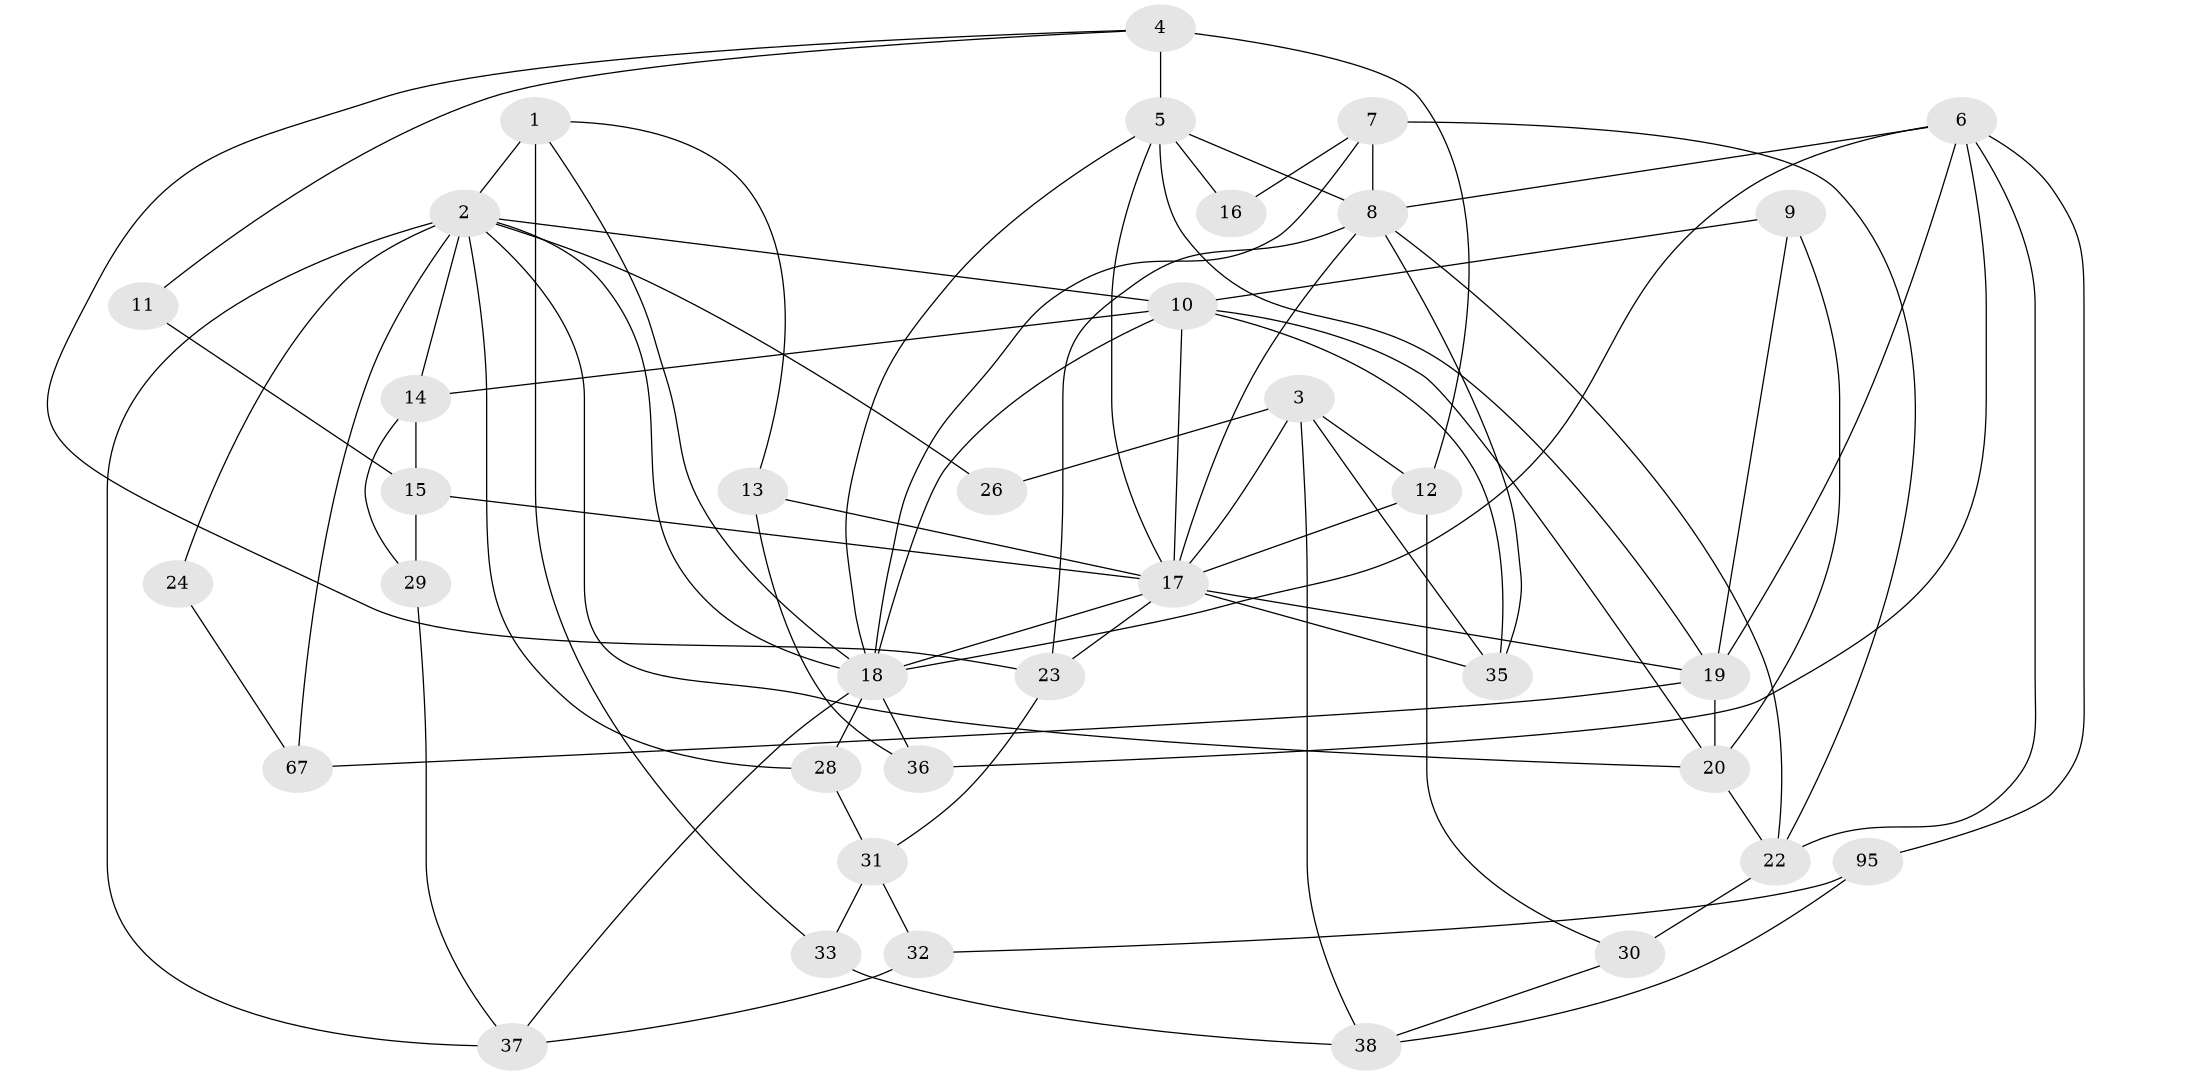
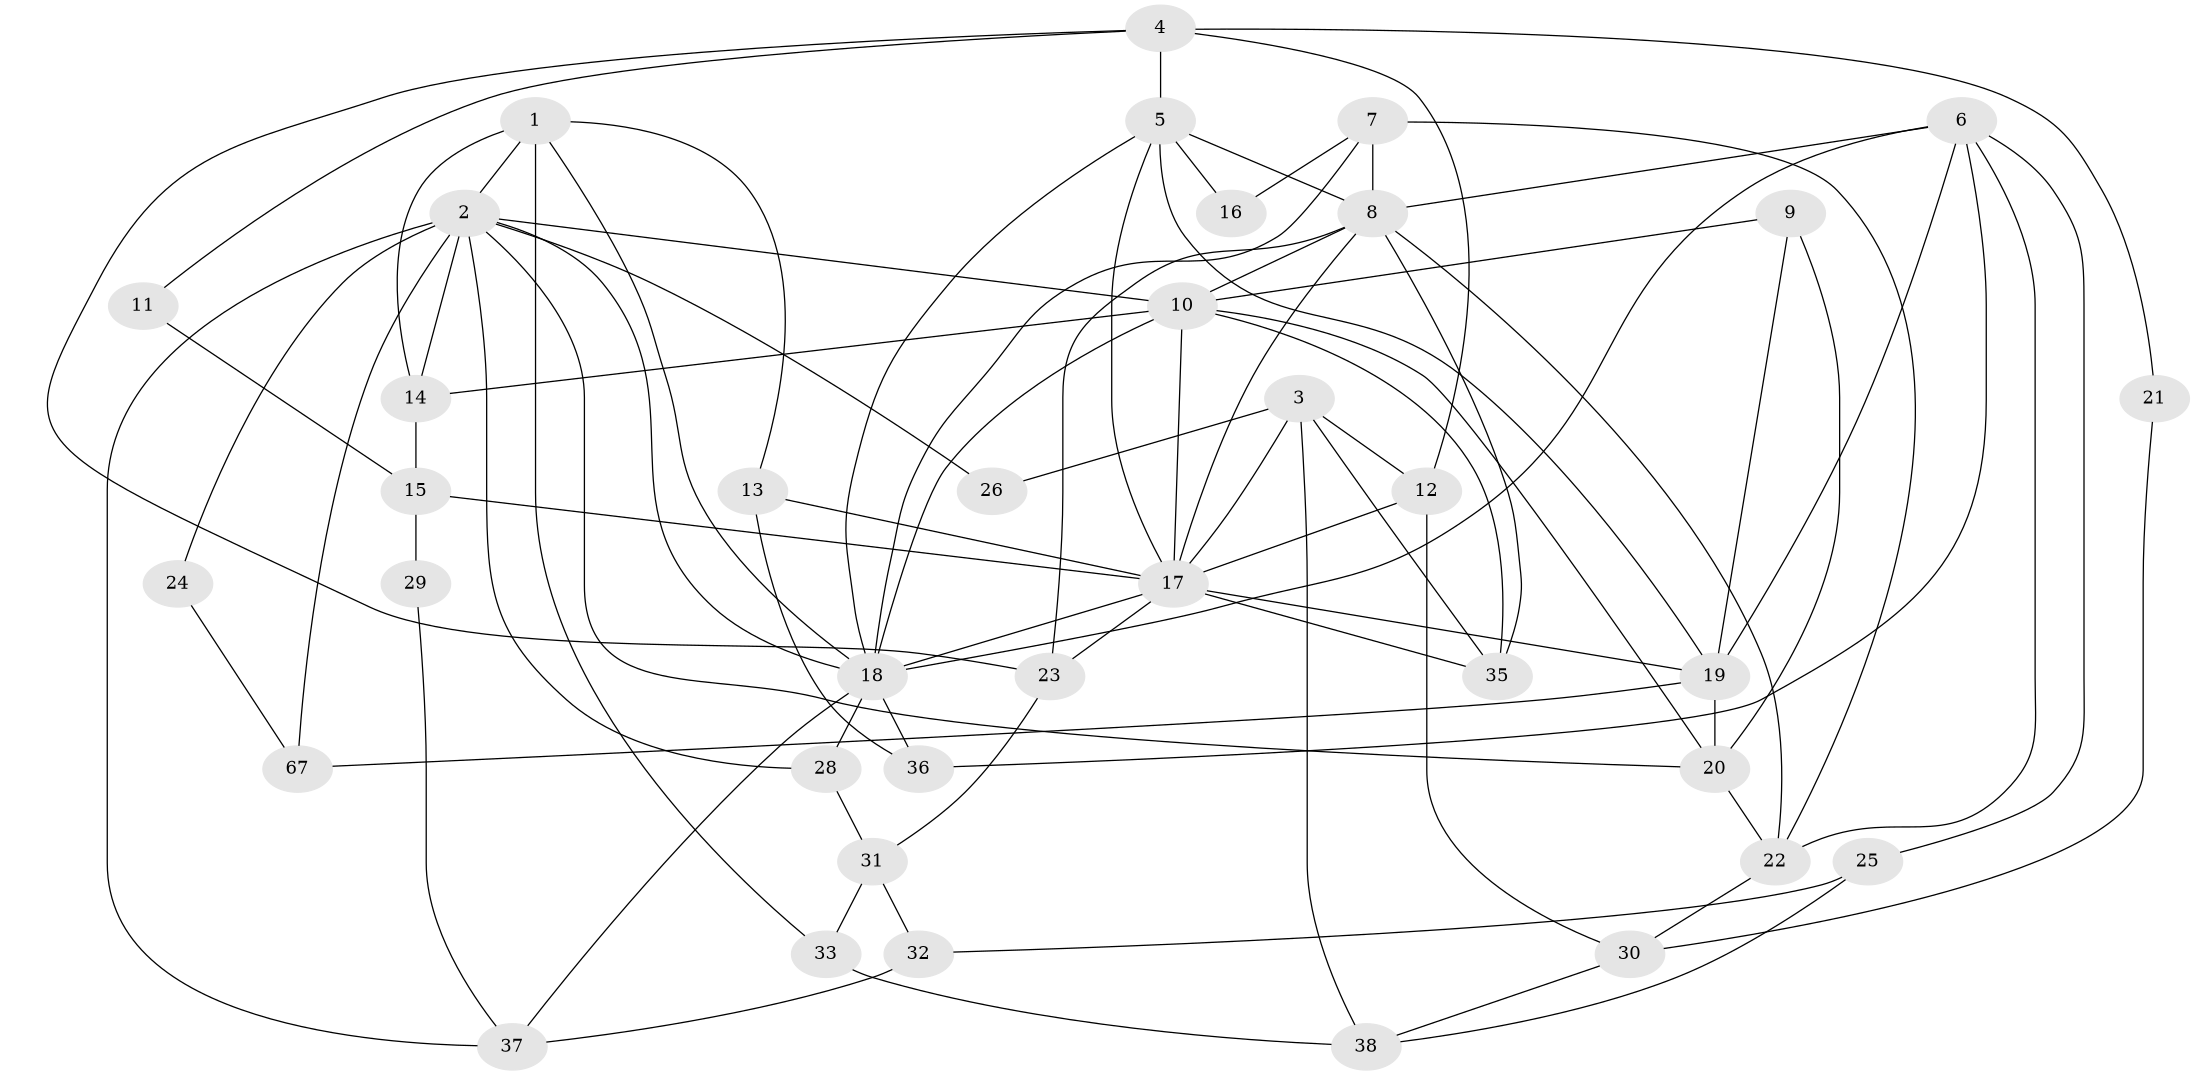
edge "8" -- "10": added
node "21": added
edge "14" -- "29": now "14" -- "1"
node "95": label "95" -> "25"
